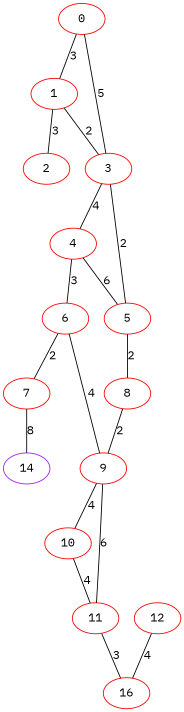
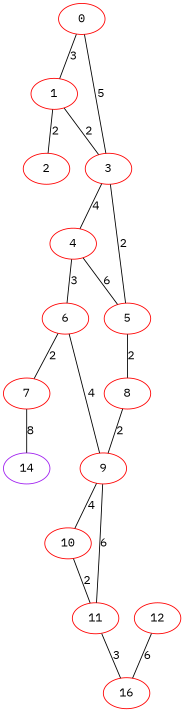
edge "1" -- "2": label "3" -> "2"
edge "10" -- "11": label "4" -> "2"
edge "12" -- "16": label "4" -> "6"
